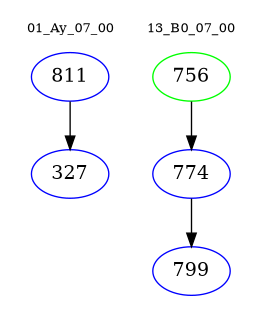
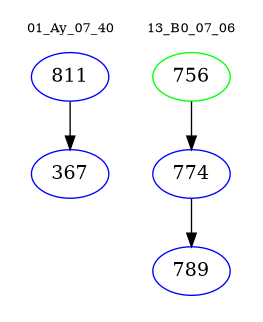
cluster "01_Ay_07_00": label "01_Ay_07_00" -> "01_Ay_07_40"
cluster "13_B0_07_00": label "13_B0_07_00" -> "13_B0_07_06"
node "327": label "327" -> "367"
node "799": label "799" -> "789"
